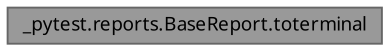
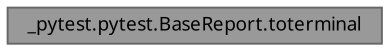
node "_pytest.reports.BaseReport.toterminal": label "_pytest.reports.BaseReport.toterminal" -> "_pytest.pytest.BaseReport.toterminal"
